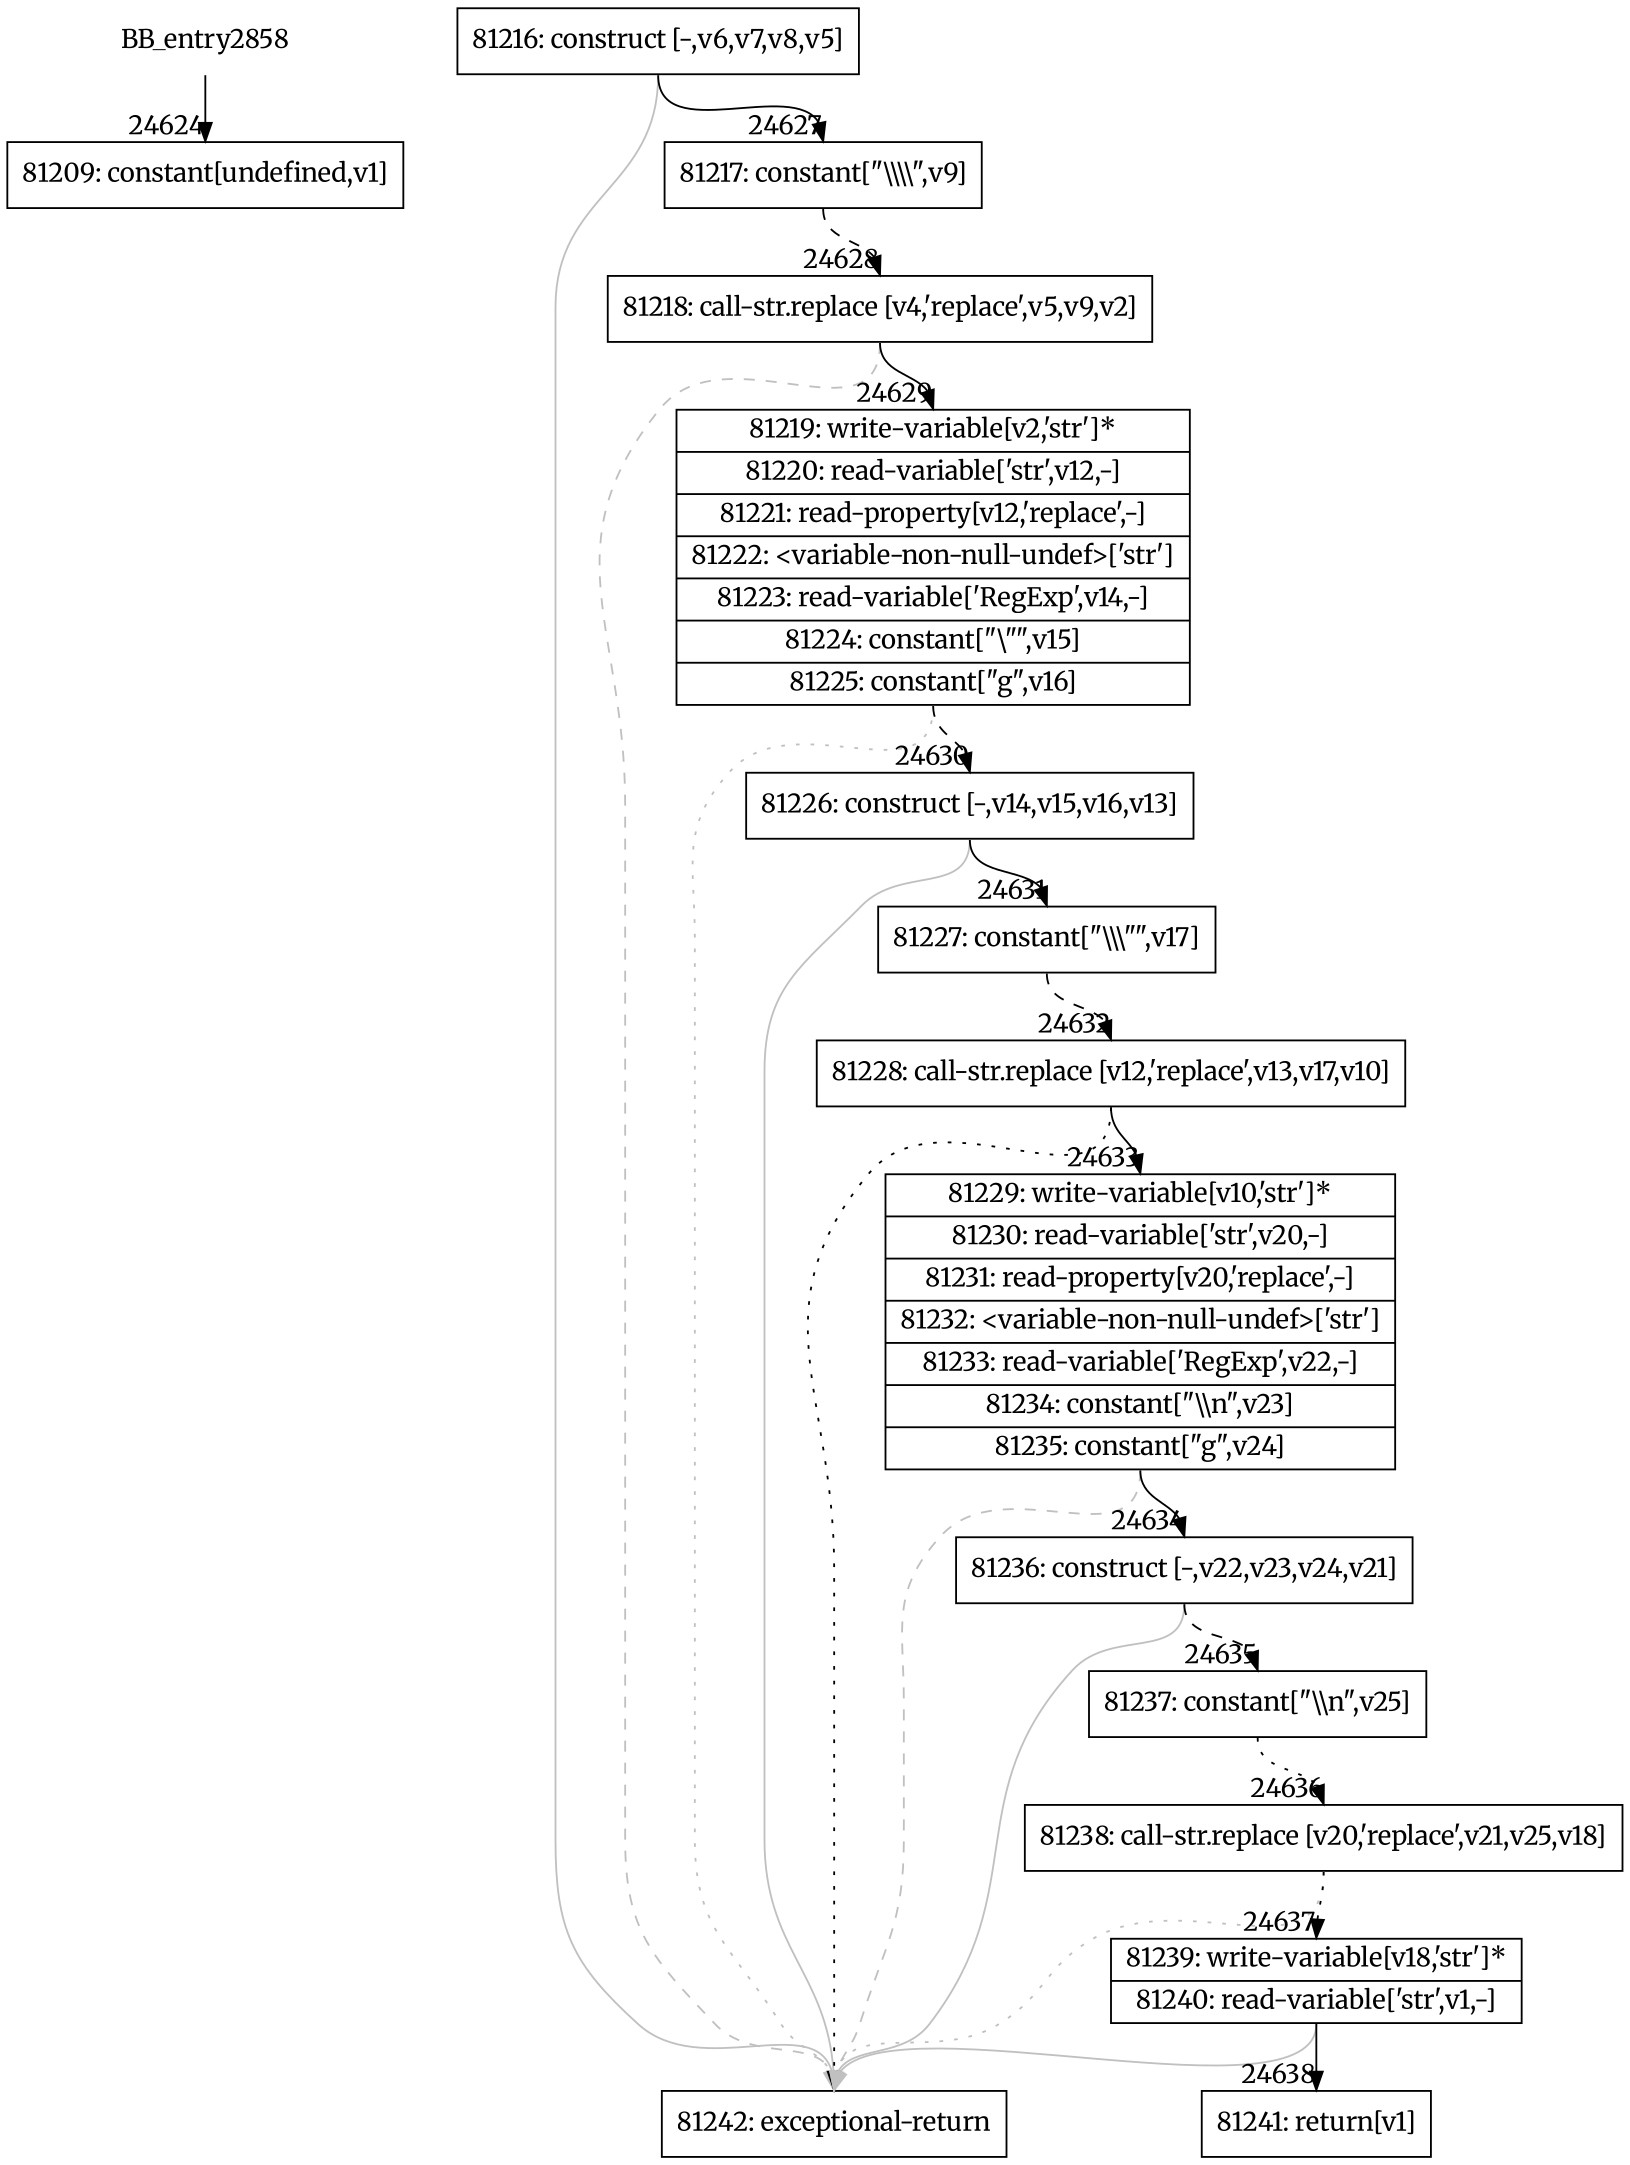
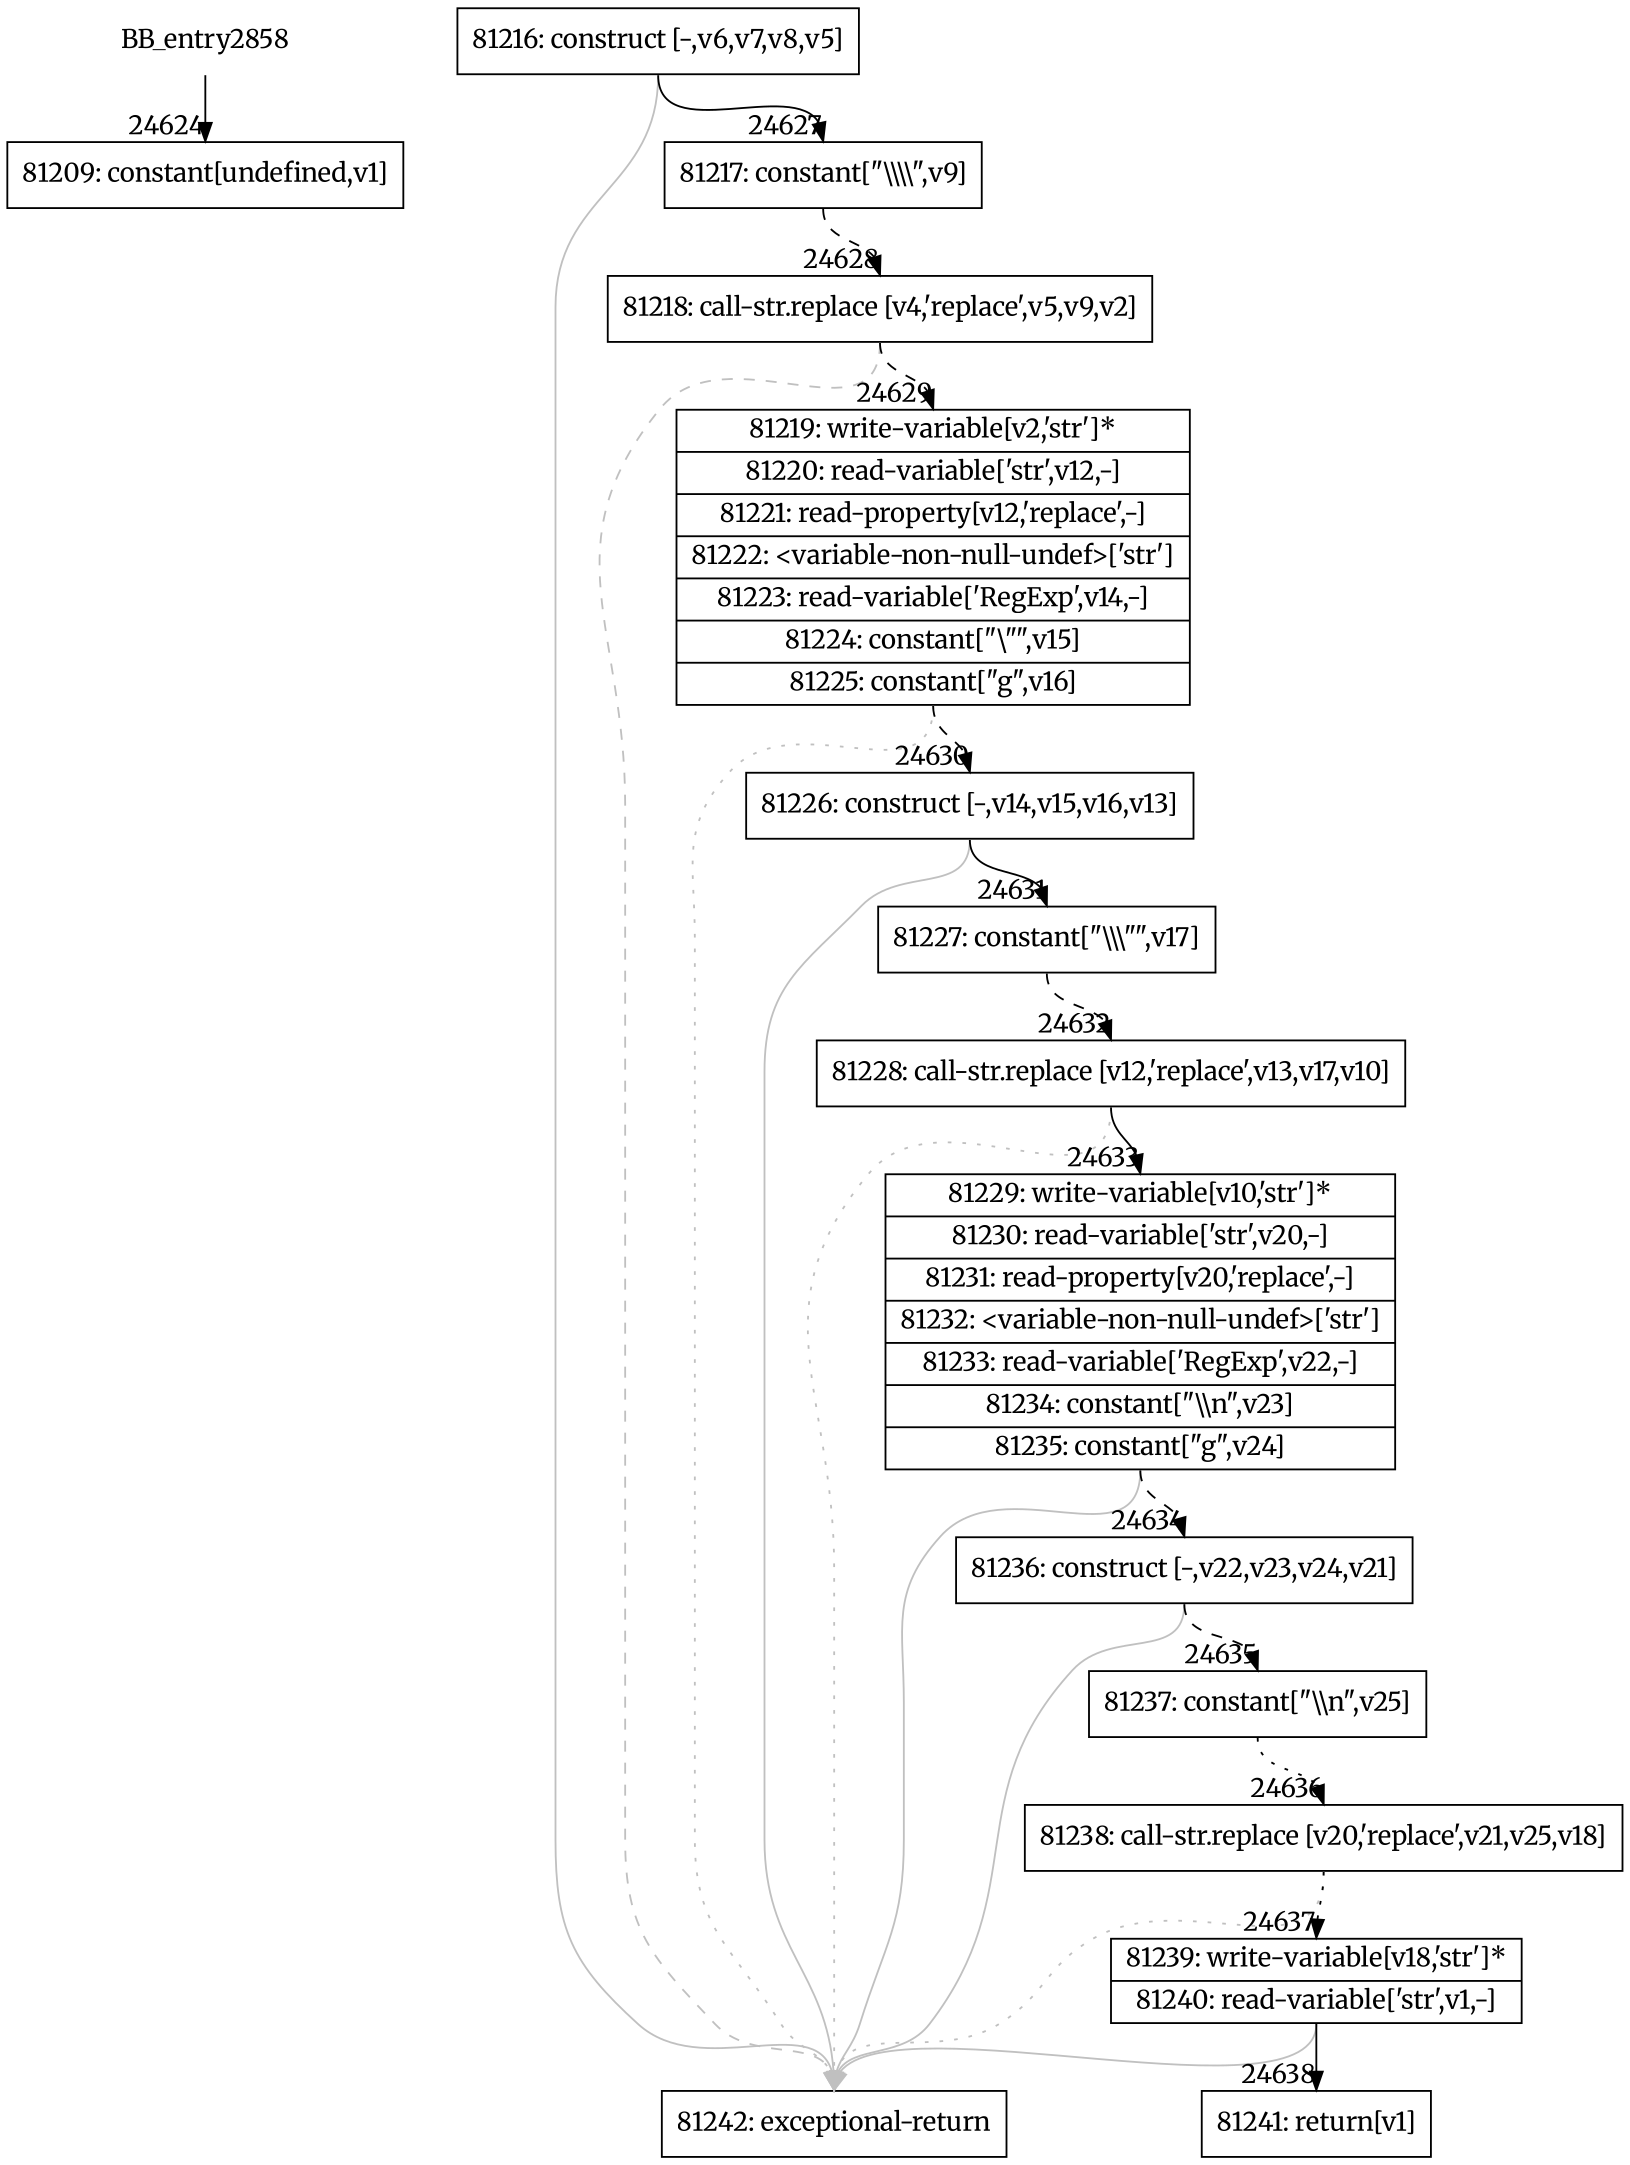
edge "81218: call-str.replace [v4,'replace',v5,v9,v2]" -> "81219: write-variable[v2,'str']*": style solid -> dashed
edge "81228: call-str.replace [v12,'replace',v13,v17,v10]" -> "81242: exceptional-return": color black -> gray
edge "81229: write-variable[v10,'str']*" -> "81236: construct [-,v22,v23,v24,v21]": style solid -> dashed
edge "81229: write-variable[v10,'str']*" -> "81242: exceptional-return": style dashed -> solid
